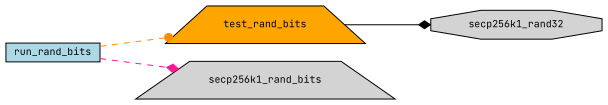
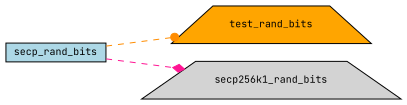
node "secp256k1_rand32": removed
node "run_rand_bits": label "run_rand_bits" -> "secp_rand_bits"
